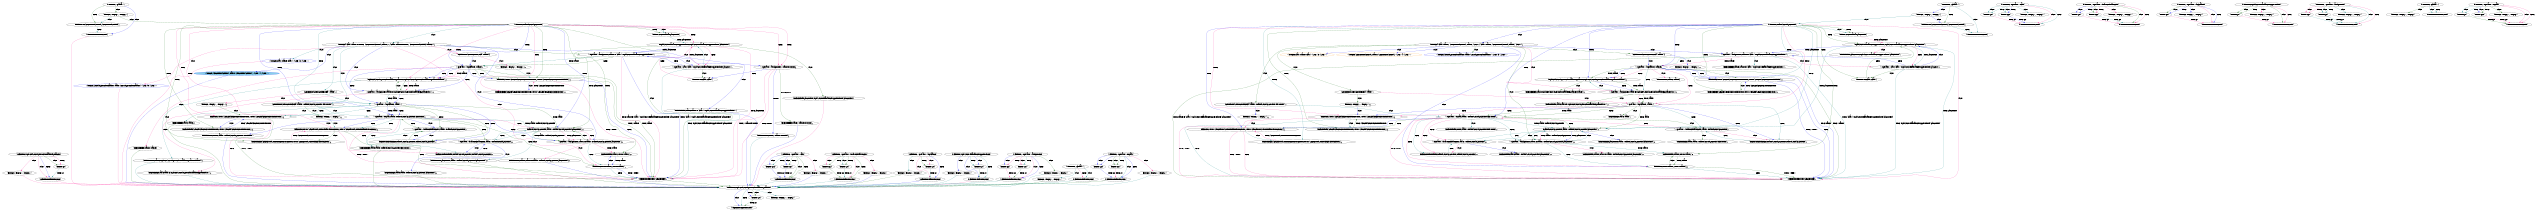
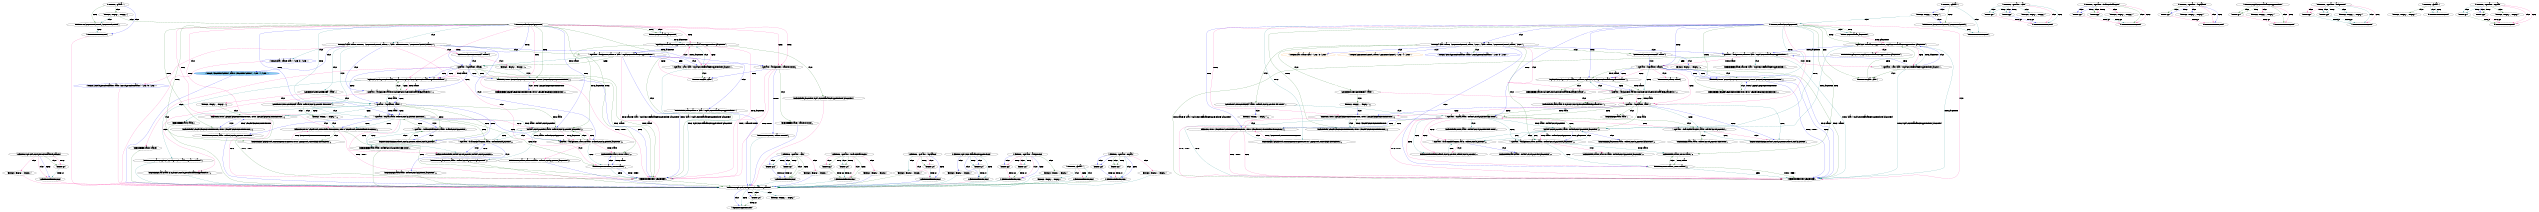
edge "(<operator>.assignment,* Name = NULL)" -> "(IDENTIFIER,Name,* Name = NULL)": label "FUNCTION: " -> "AST: "
